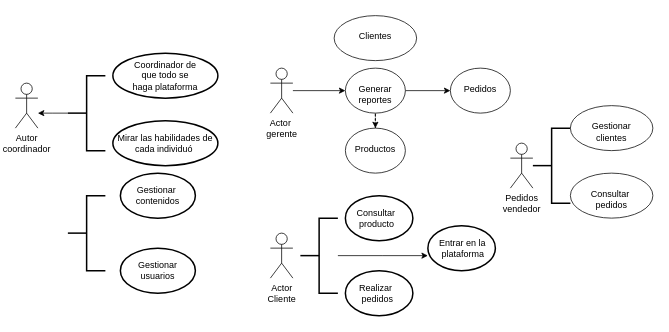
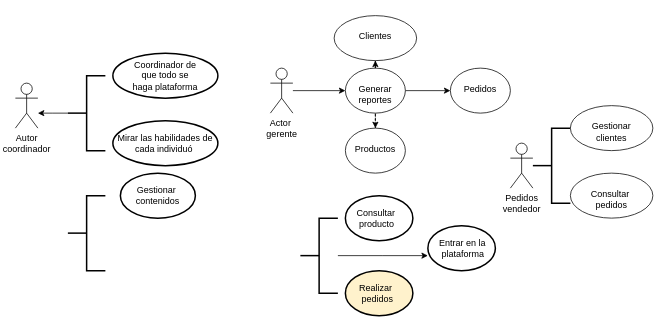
edge "Generar reportes" -> "Clientes": added
node "Actor Cliente": removed
node "Gestionar usuarios": removed
node "Realizar pedidos": fillcolor #ffffff -> #fff2cc
